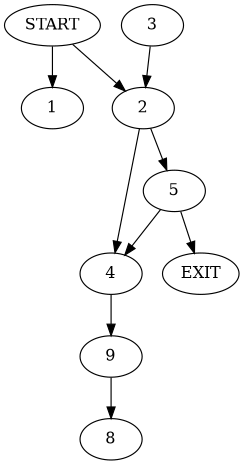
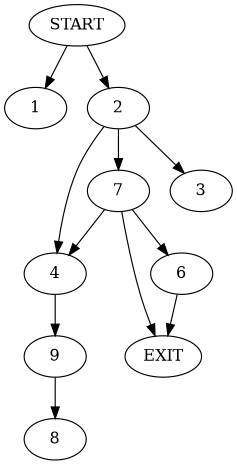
edge "3" -> "2": reversed
node "5": label "5" -> "7"
node "6": added
